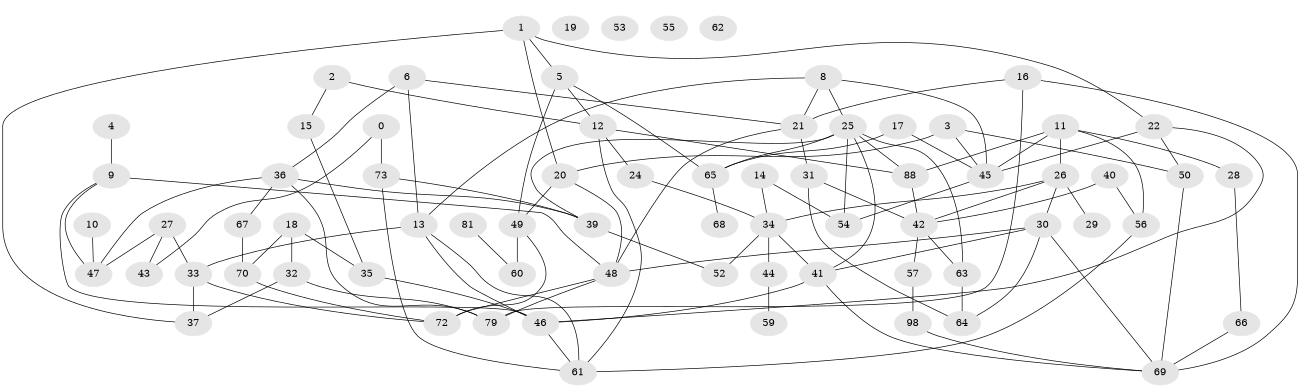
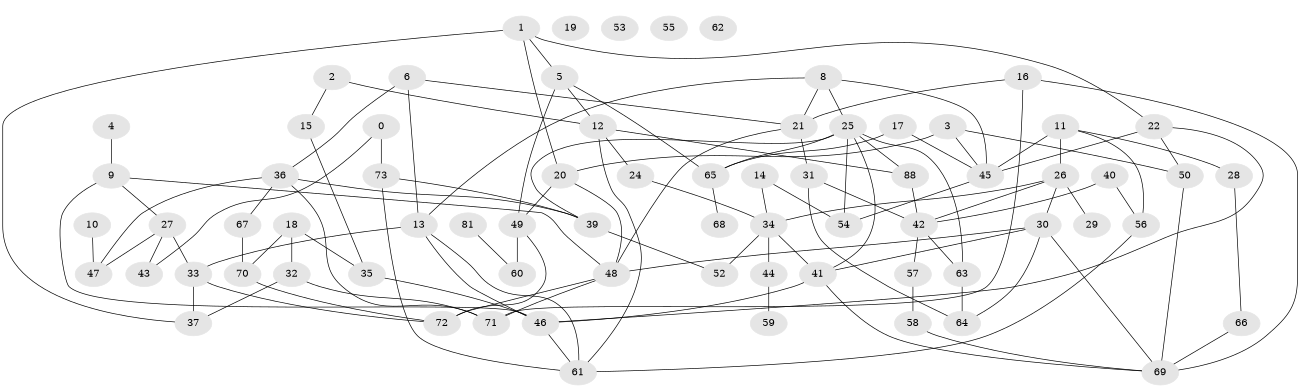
edge "11" -- "88": removed
edge "9" -- "47": now "9" -- "27"
node "79": label "79" -> "71"
node "98": label "98" -> "58"
